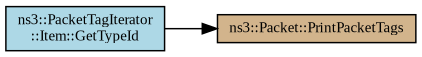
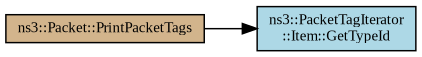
edge "ns3::PacketTagIterator ::Item::GetTypeId" -> "ns3::Packet::PrintPacketTags": reversed
